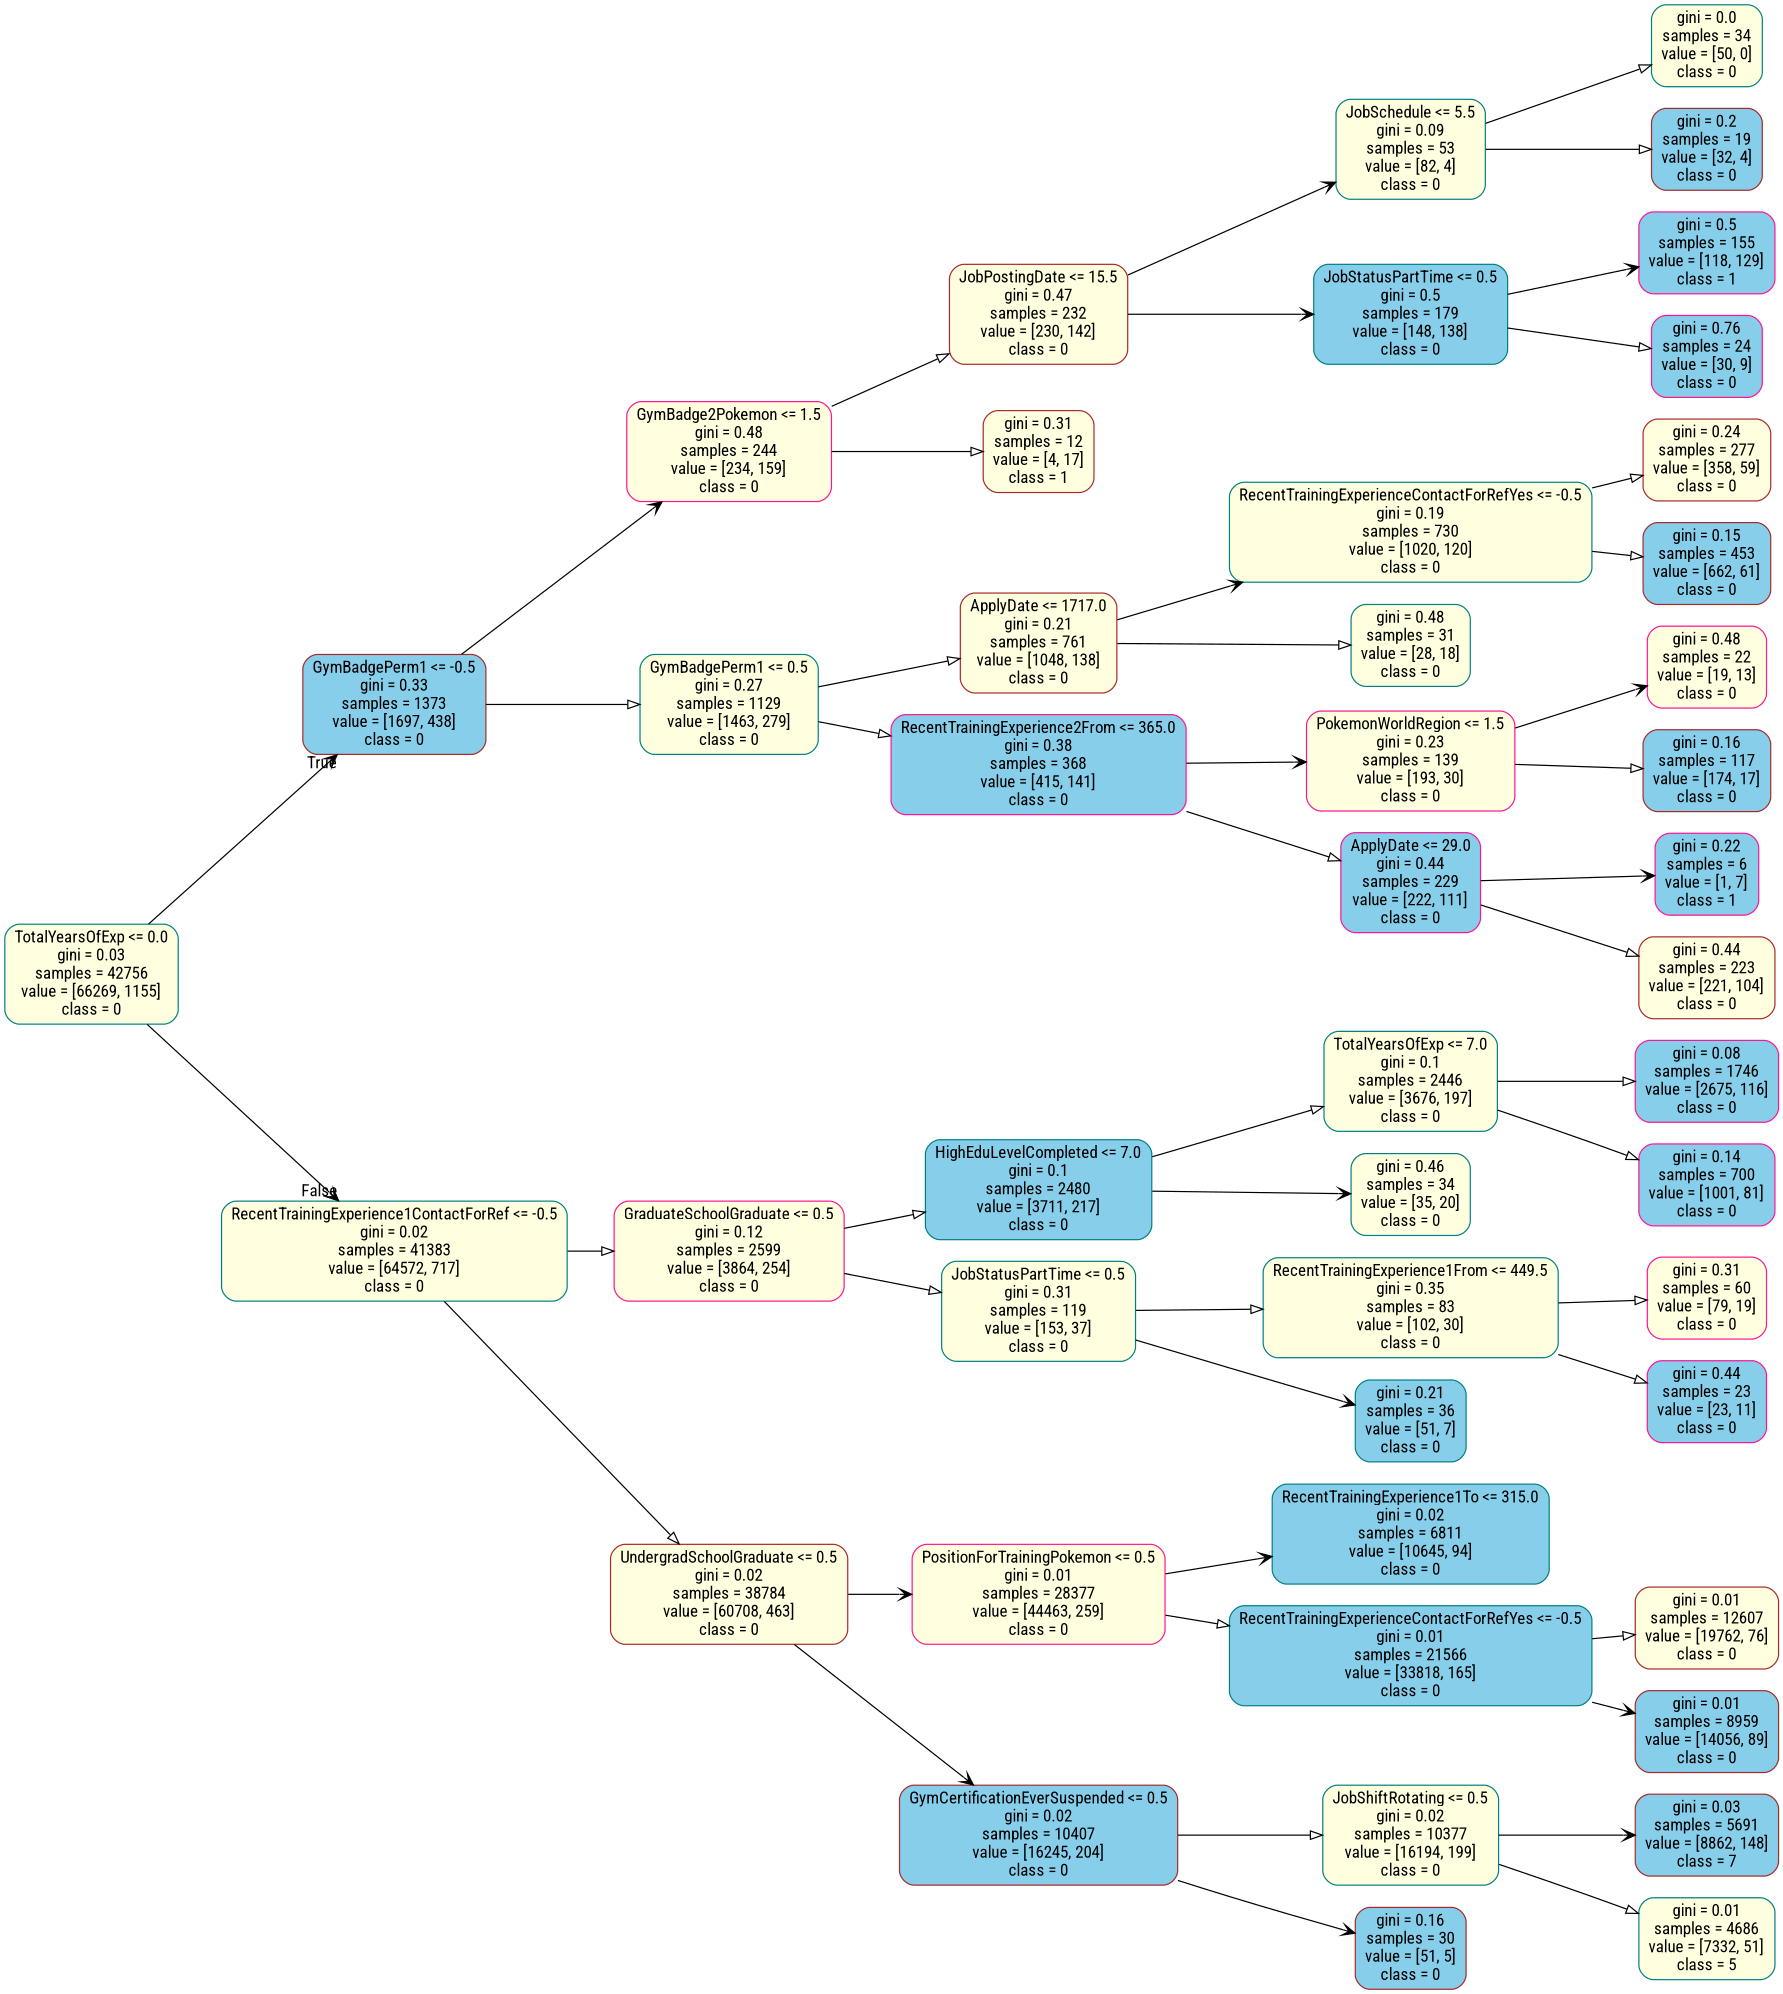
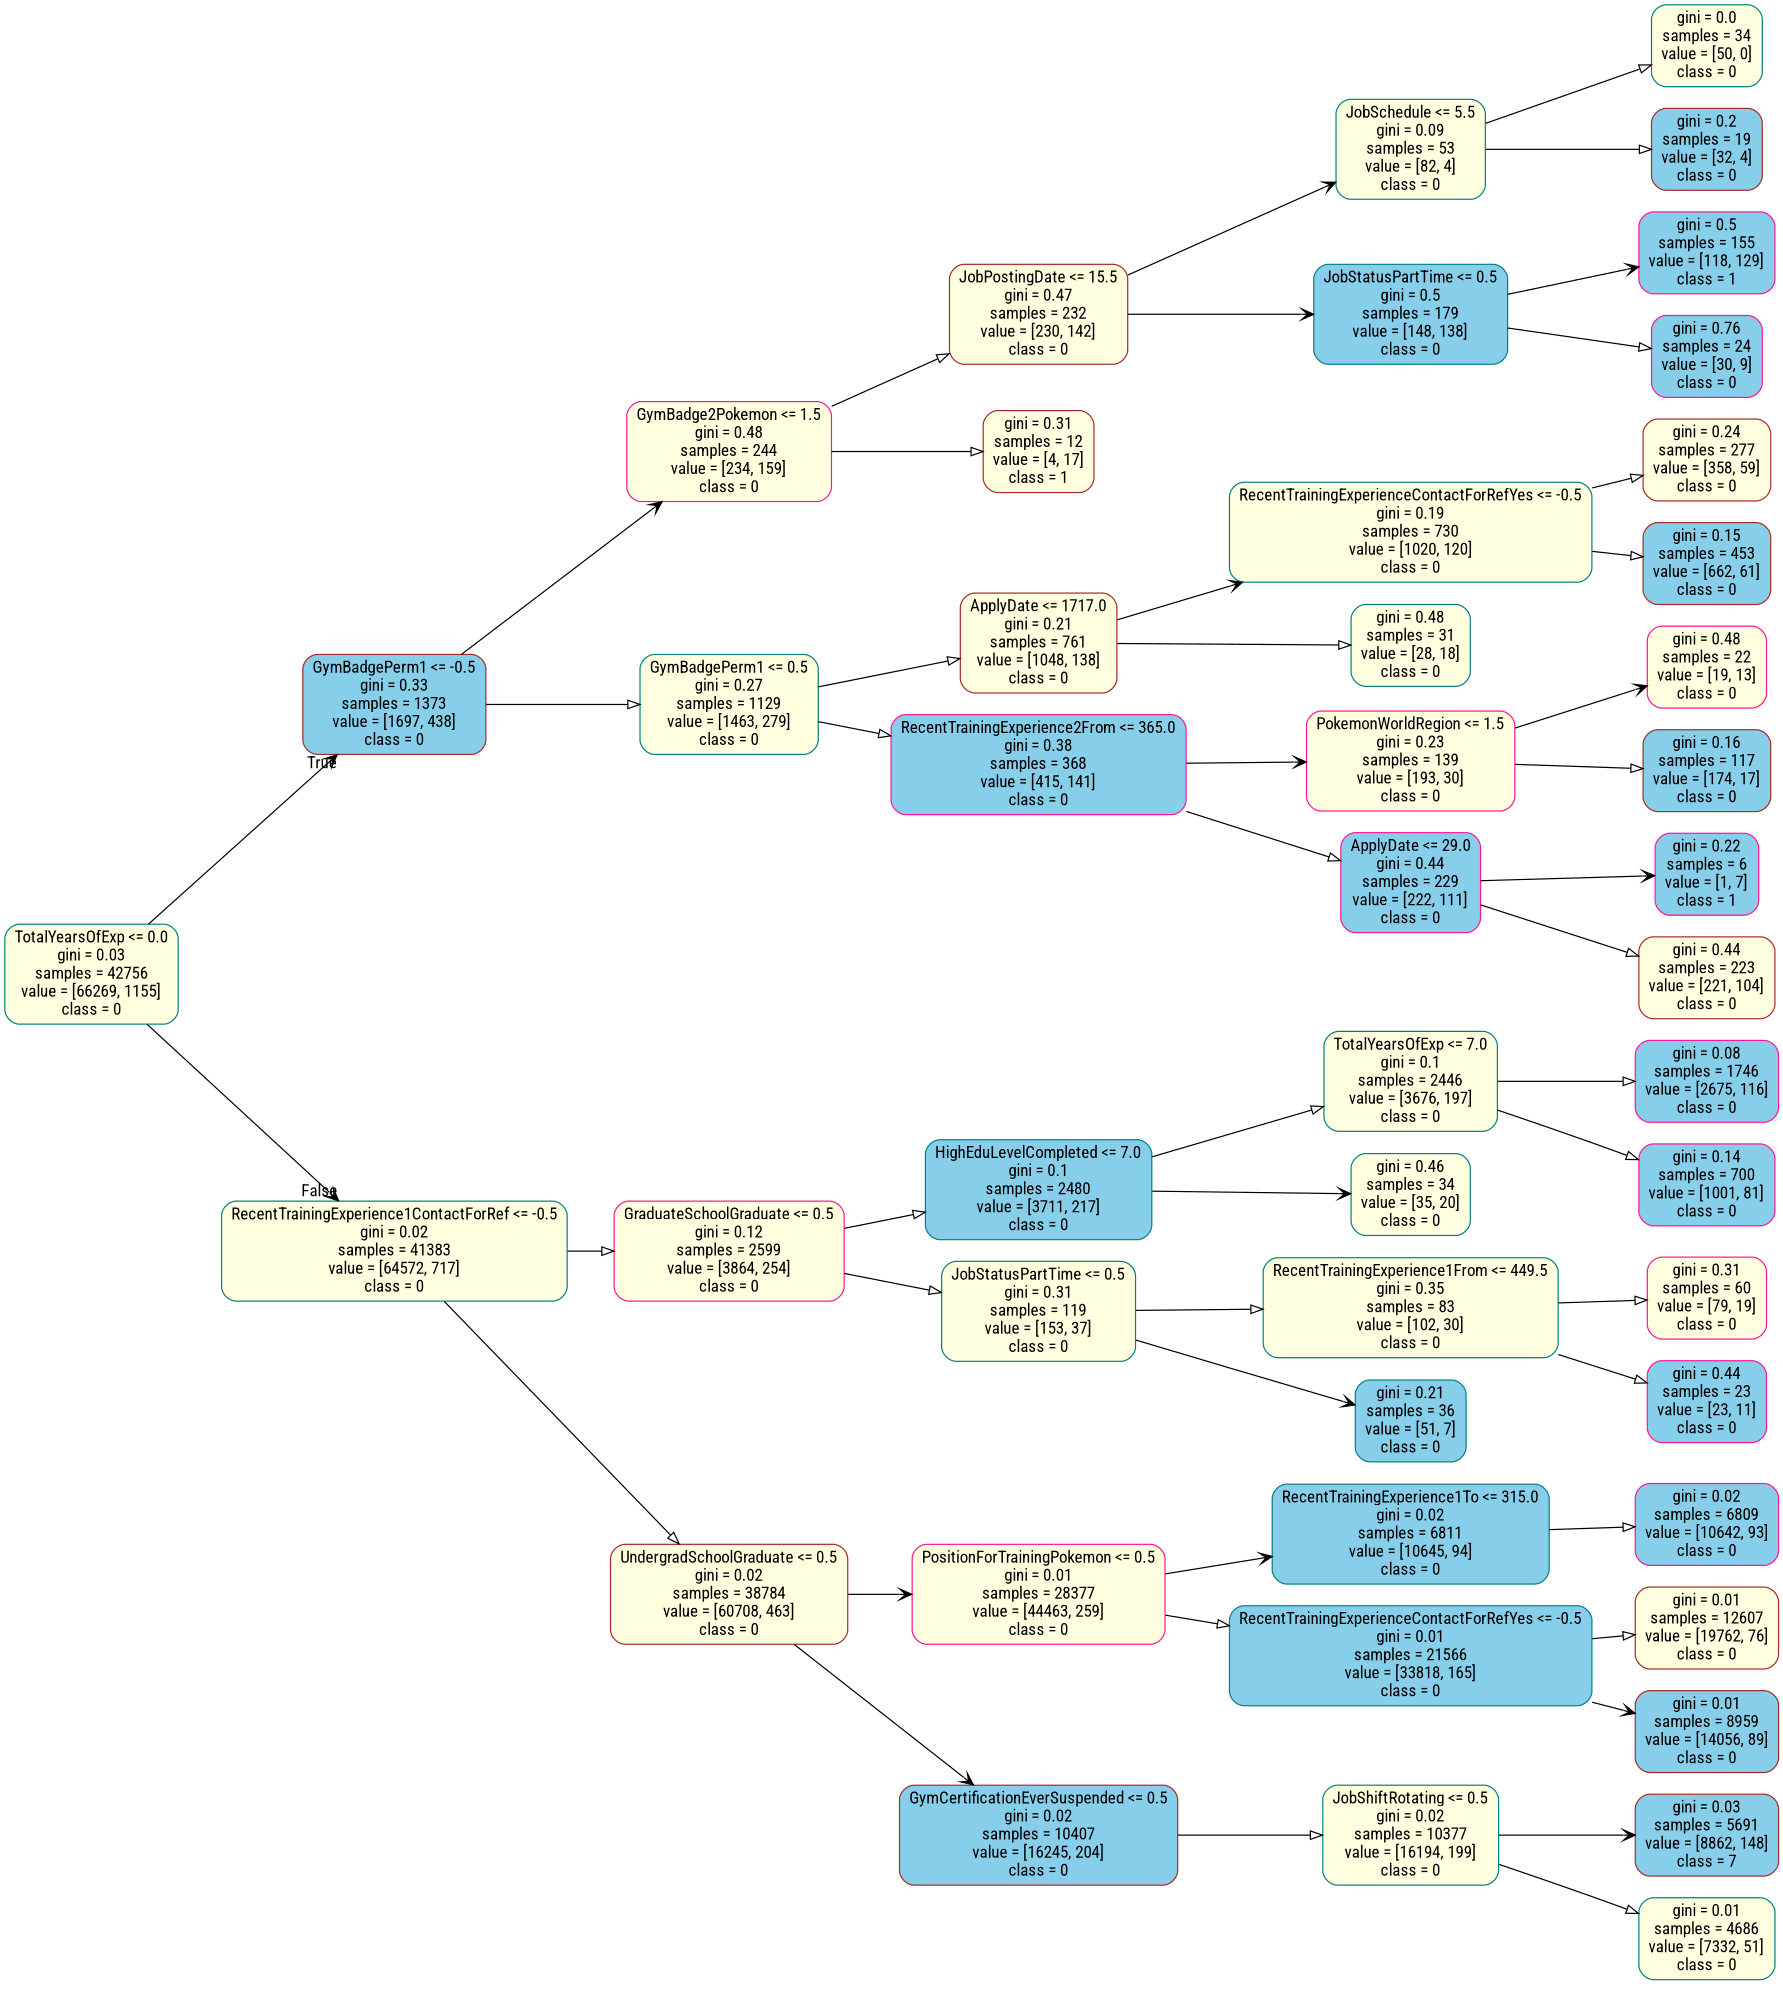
node "gini = 0.02 samples = 6809 value = [10642, 93] class = 0": added
node "gini = 0.01 samples = 4686 value = [7332, 51] class = 5": label "gini = 0.01 samples = 4686 value = [7332, 51] class = 5" -> "gini = 0.01 samples = 4686 value = [7332, 51] class = 0"
node "gini = 0.16 samples = 30 value = [51, 5] class = 0": removed
